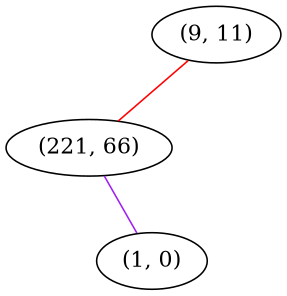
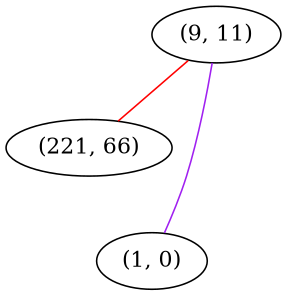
edge "(221, 66)" -- "(1, 0)": now "(9, 11)" -- "(1, 0)"
